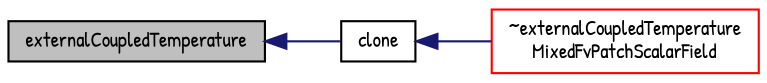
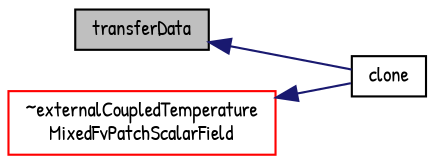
node "externalCoupledTemperature": label "externalCoupledTemperature" -> "transferData"
edge "~externalCoupledTemperature MixedFvPatchScalarField" -> "clone": reversed
